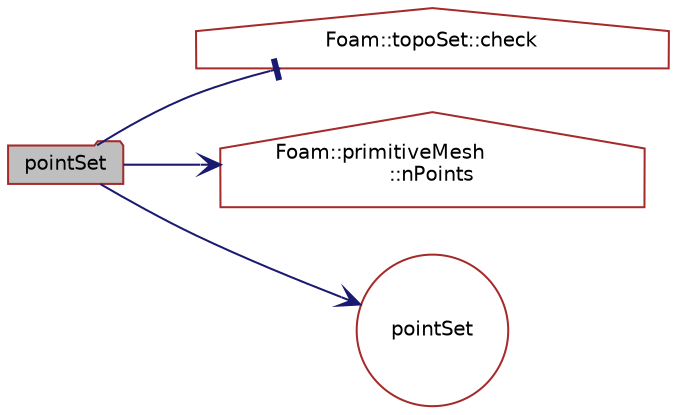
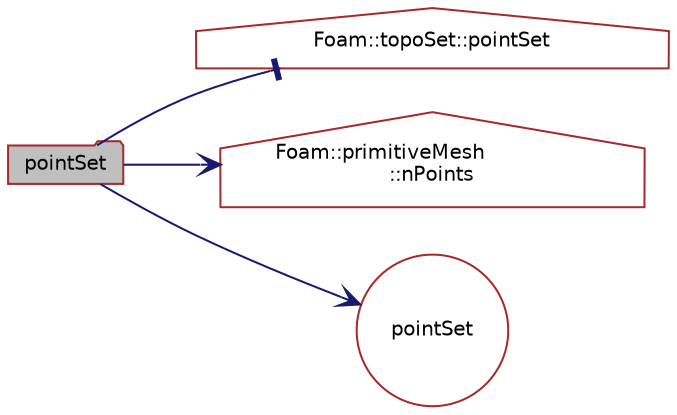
node "Foam::topoSet::check": label "Foam::topoSet::check" -> "Foam::topoSet::pointSet"
